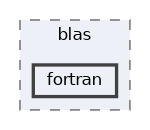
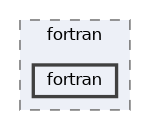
cluster "blas": label "blas" -> "fortran"
